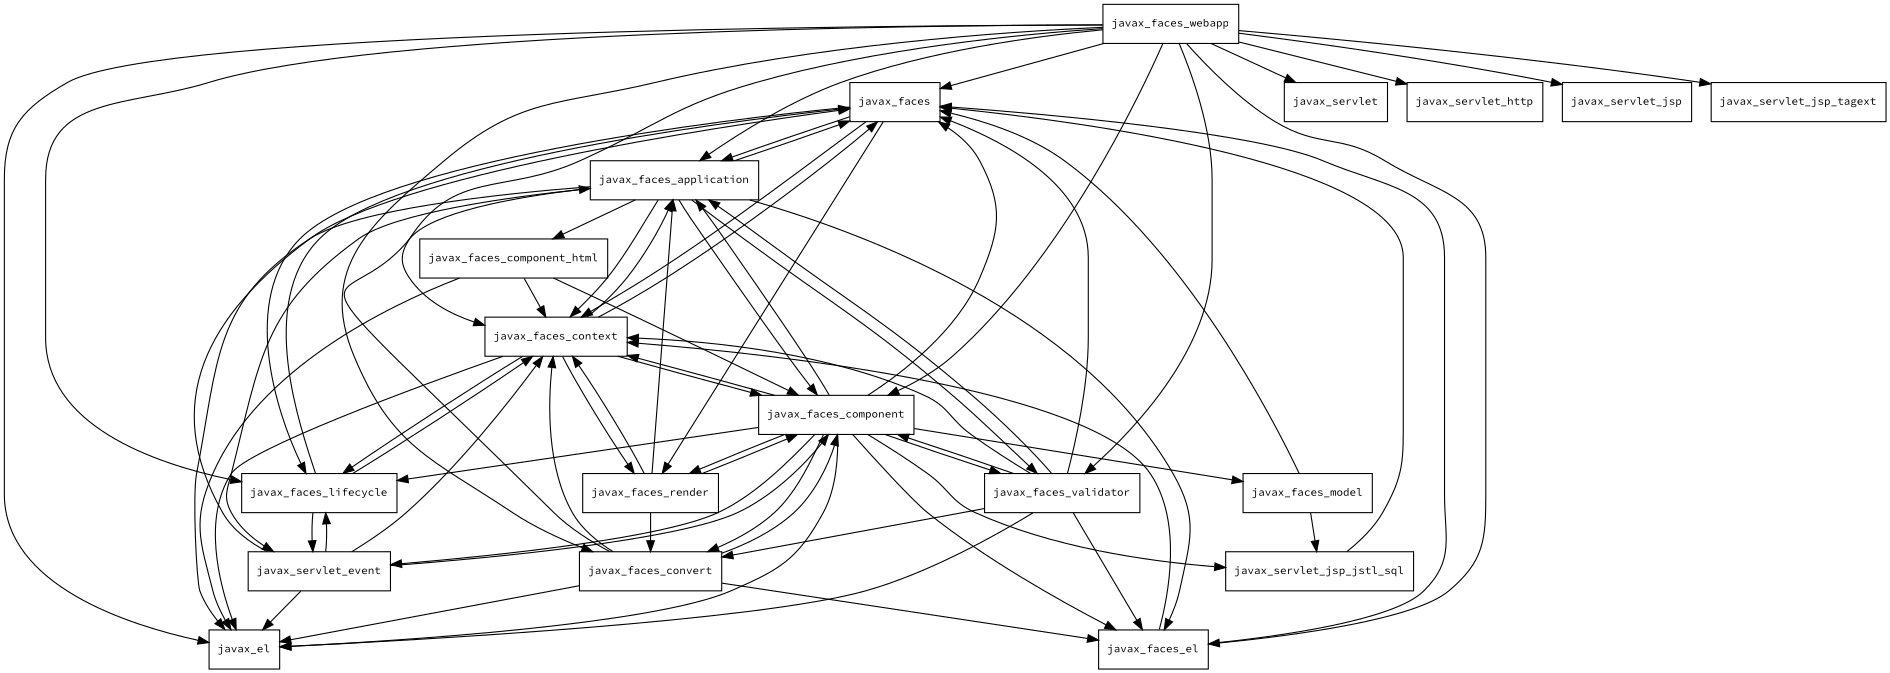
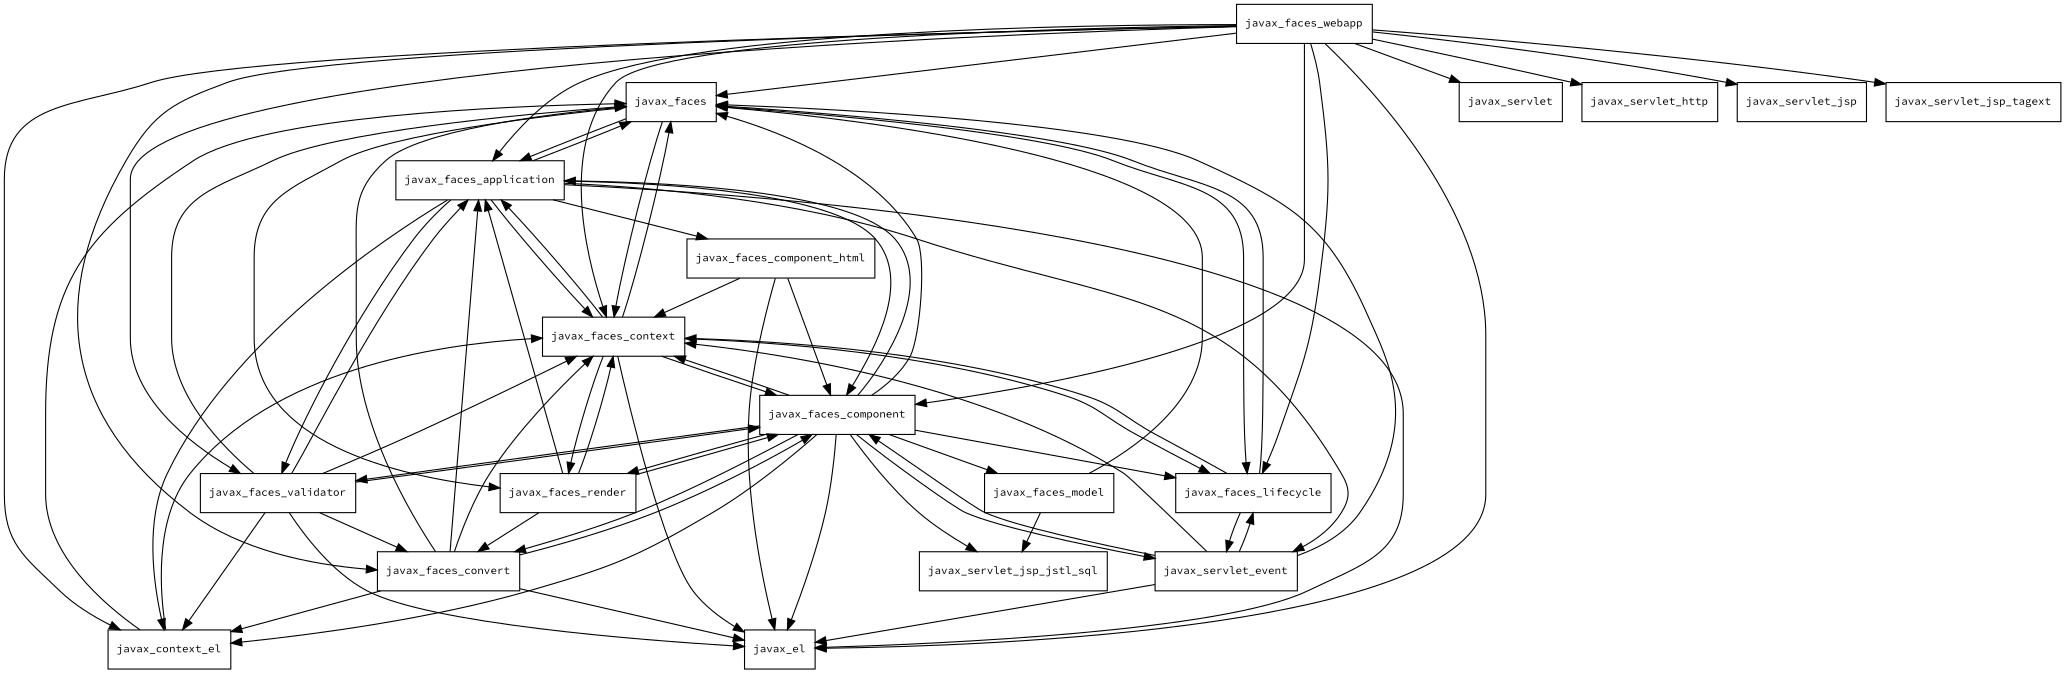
edge "javax_servlet_jsp_jstl_sql" -> "javax_faces": now "javax_faces_convert" -> "javax_faces"
node "javax_faces_el": label "javax_faces_el" -> "javax_context_el"
